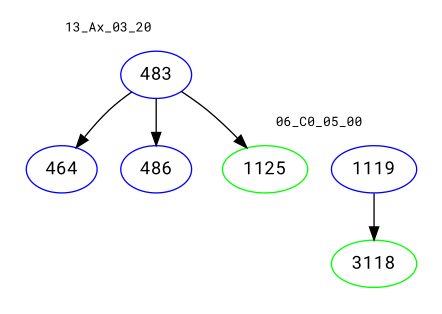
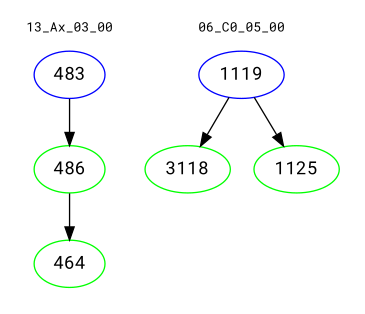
cluster "13_Ax_03_20": label "13_Ax_03_20" -> "13_Ax_03_00"
edge "483" -> "464": now "486" -> "464"
edge "483" -> "1125": now "1119" -> "1125"
node "464": color blue -> green
node "486": color blue -> green
